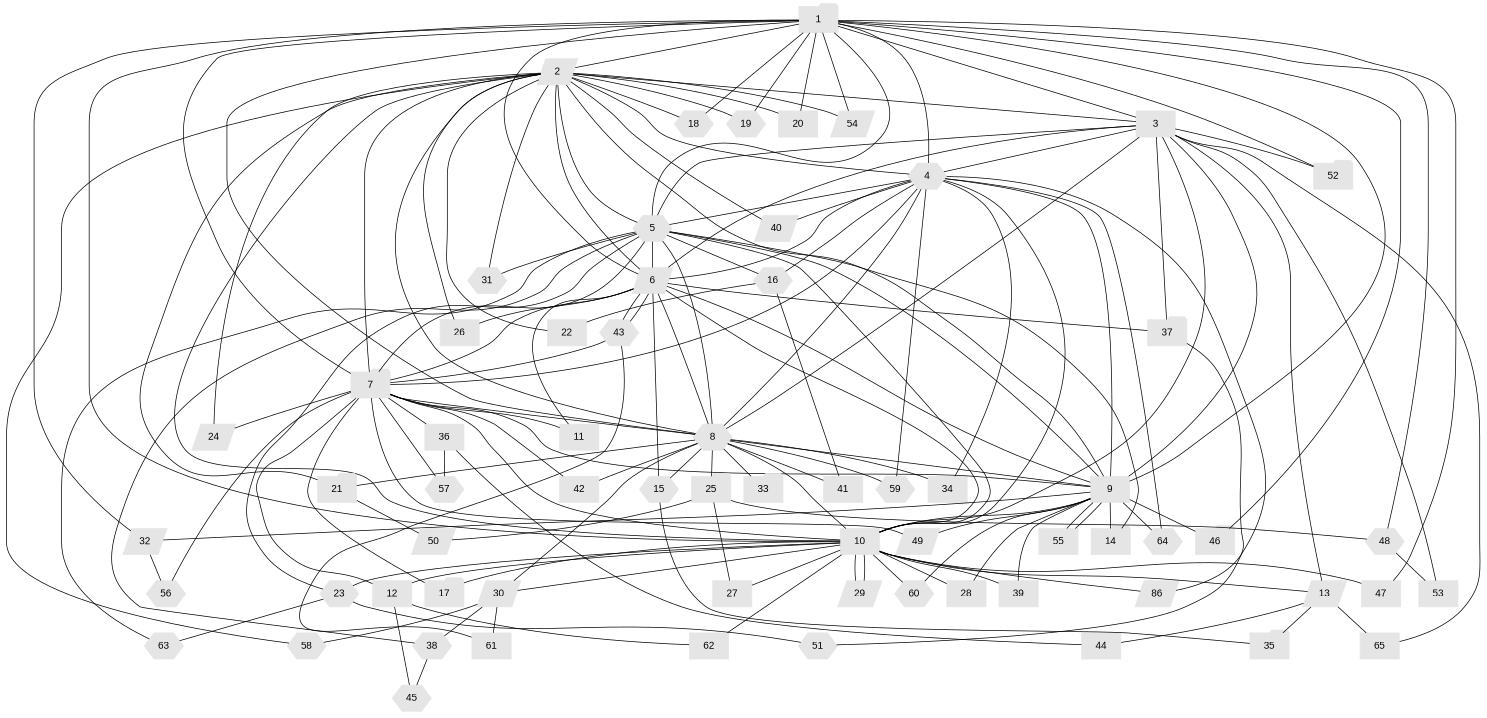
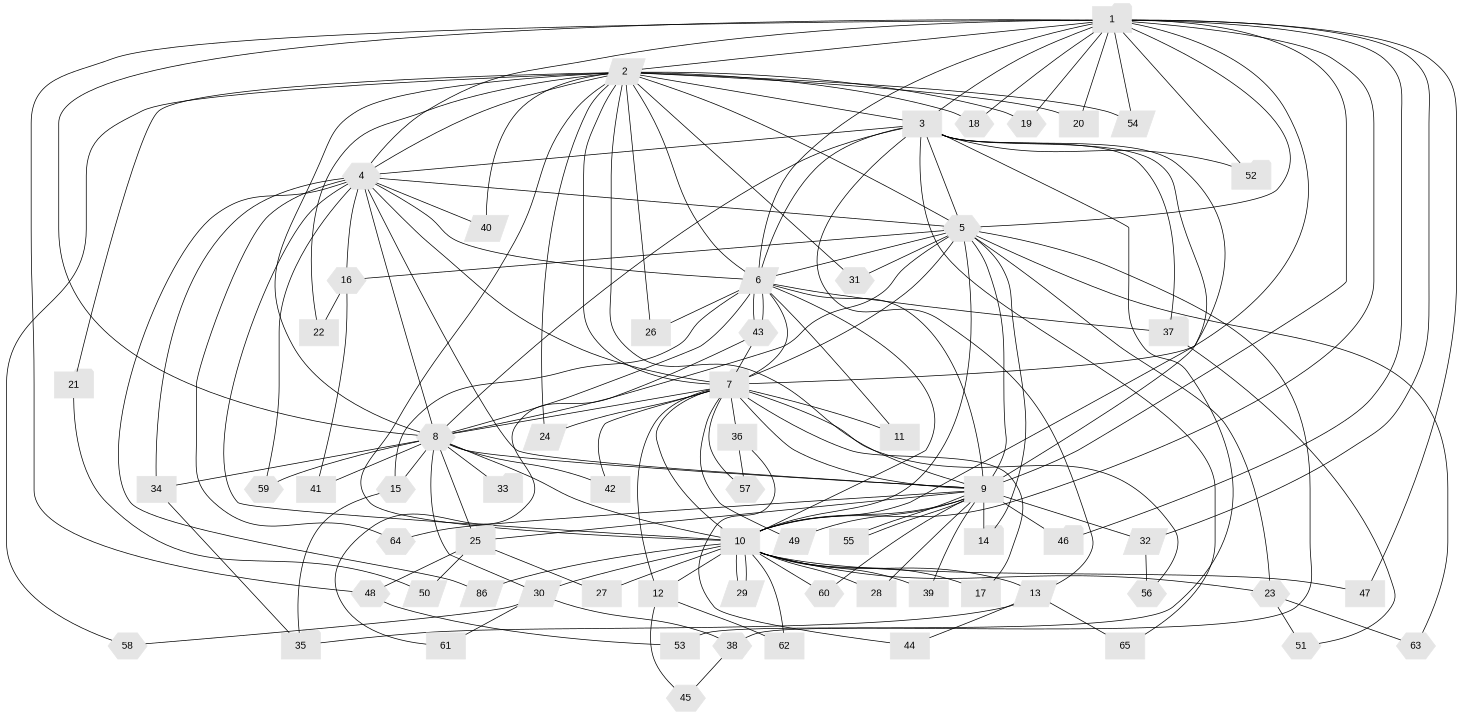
edge "8" -- "21": removed
edge "9" -- "25": added
edge "34" -- "35": added
